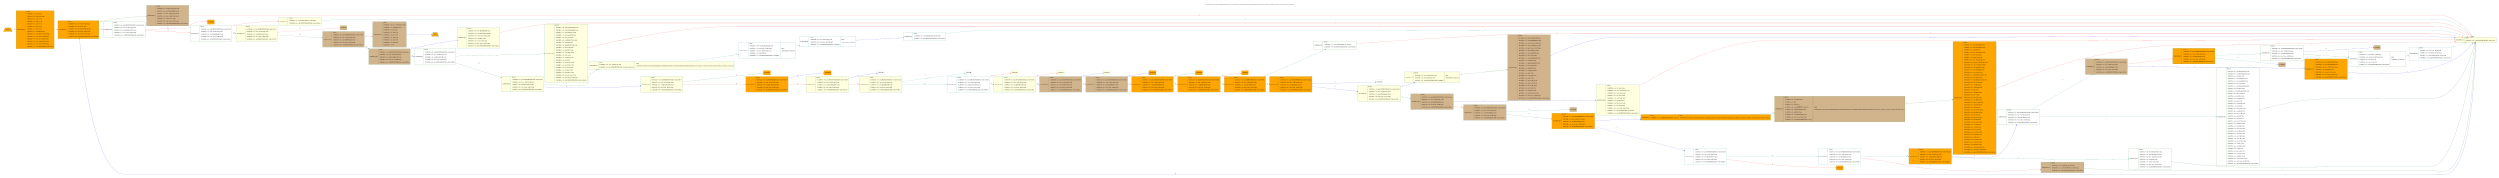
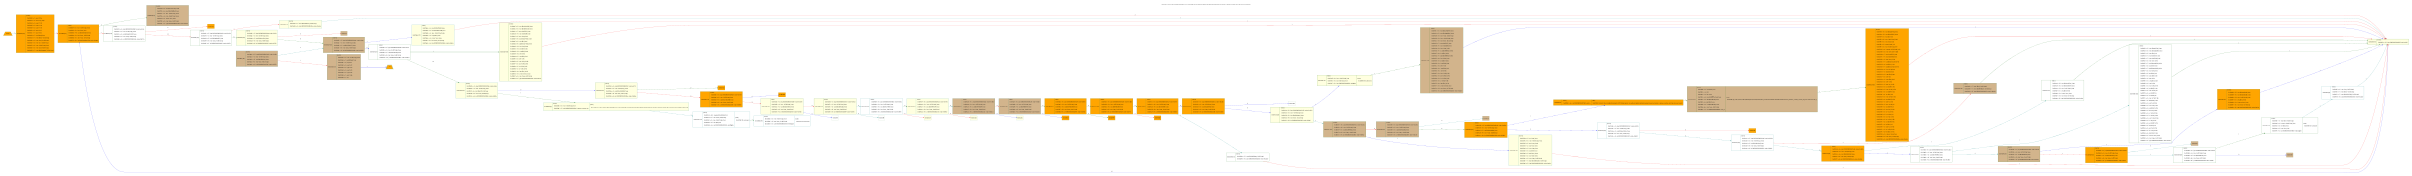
edge "0x401aa5 [25]" -> "0x401abe [25]": now "0x401aa5 [25]" -> "0x401ad7 [25]"
node "0x4020ea [12]": removed
